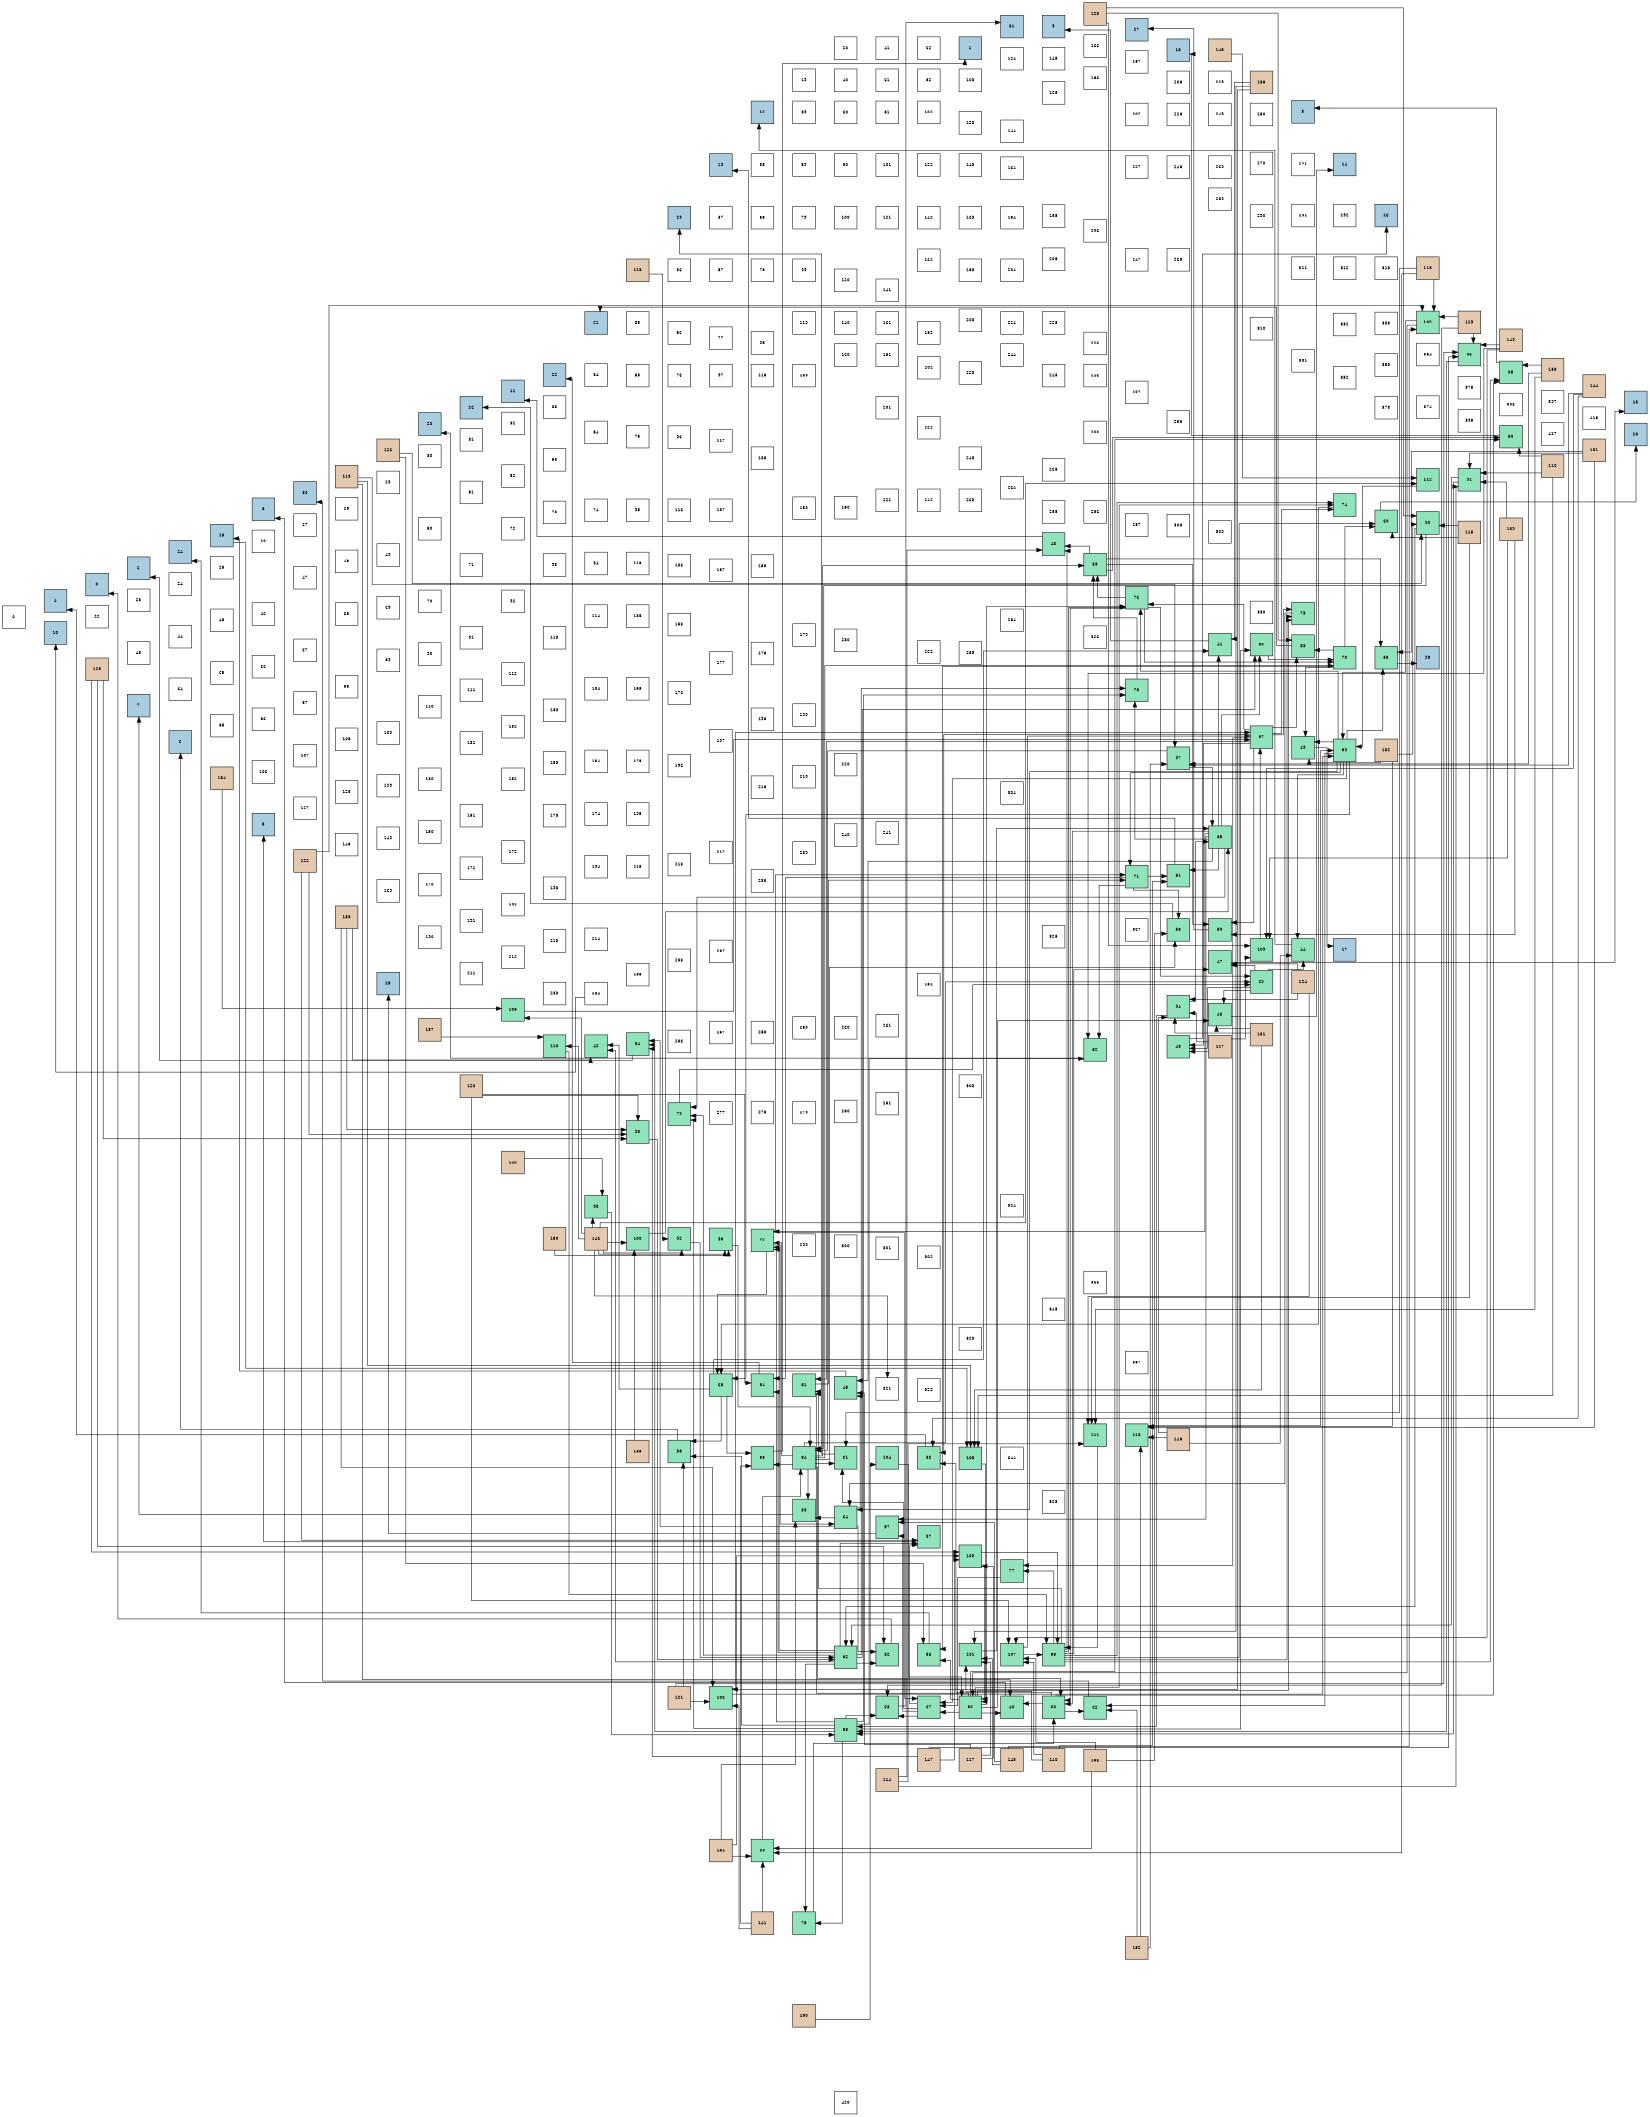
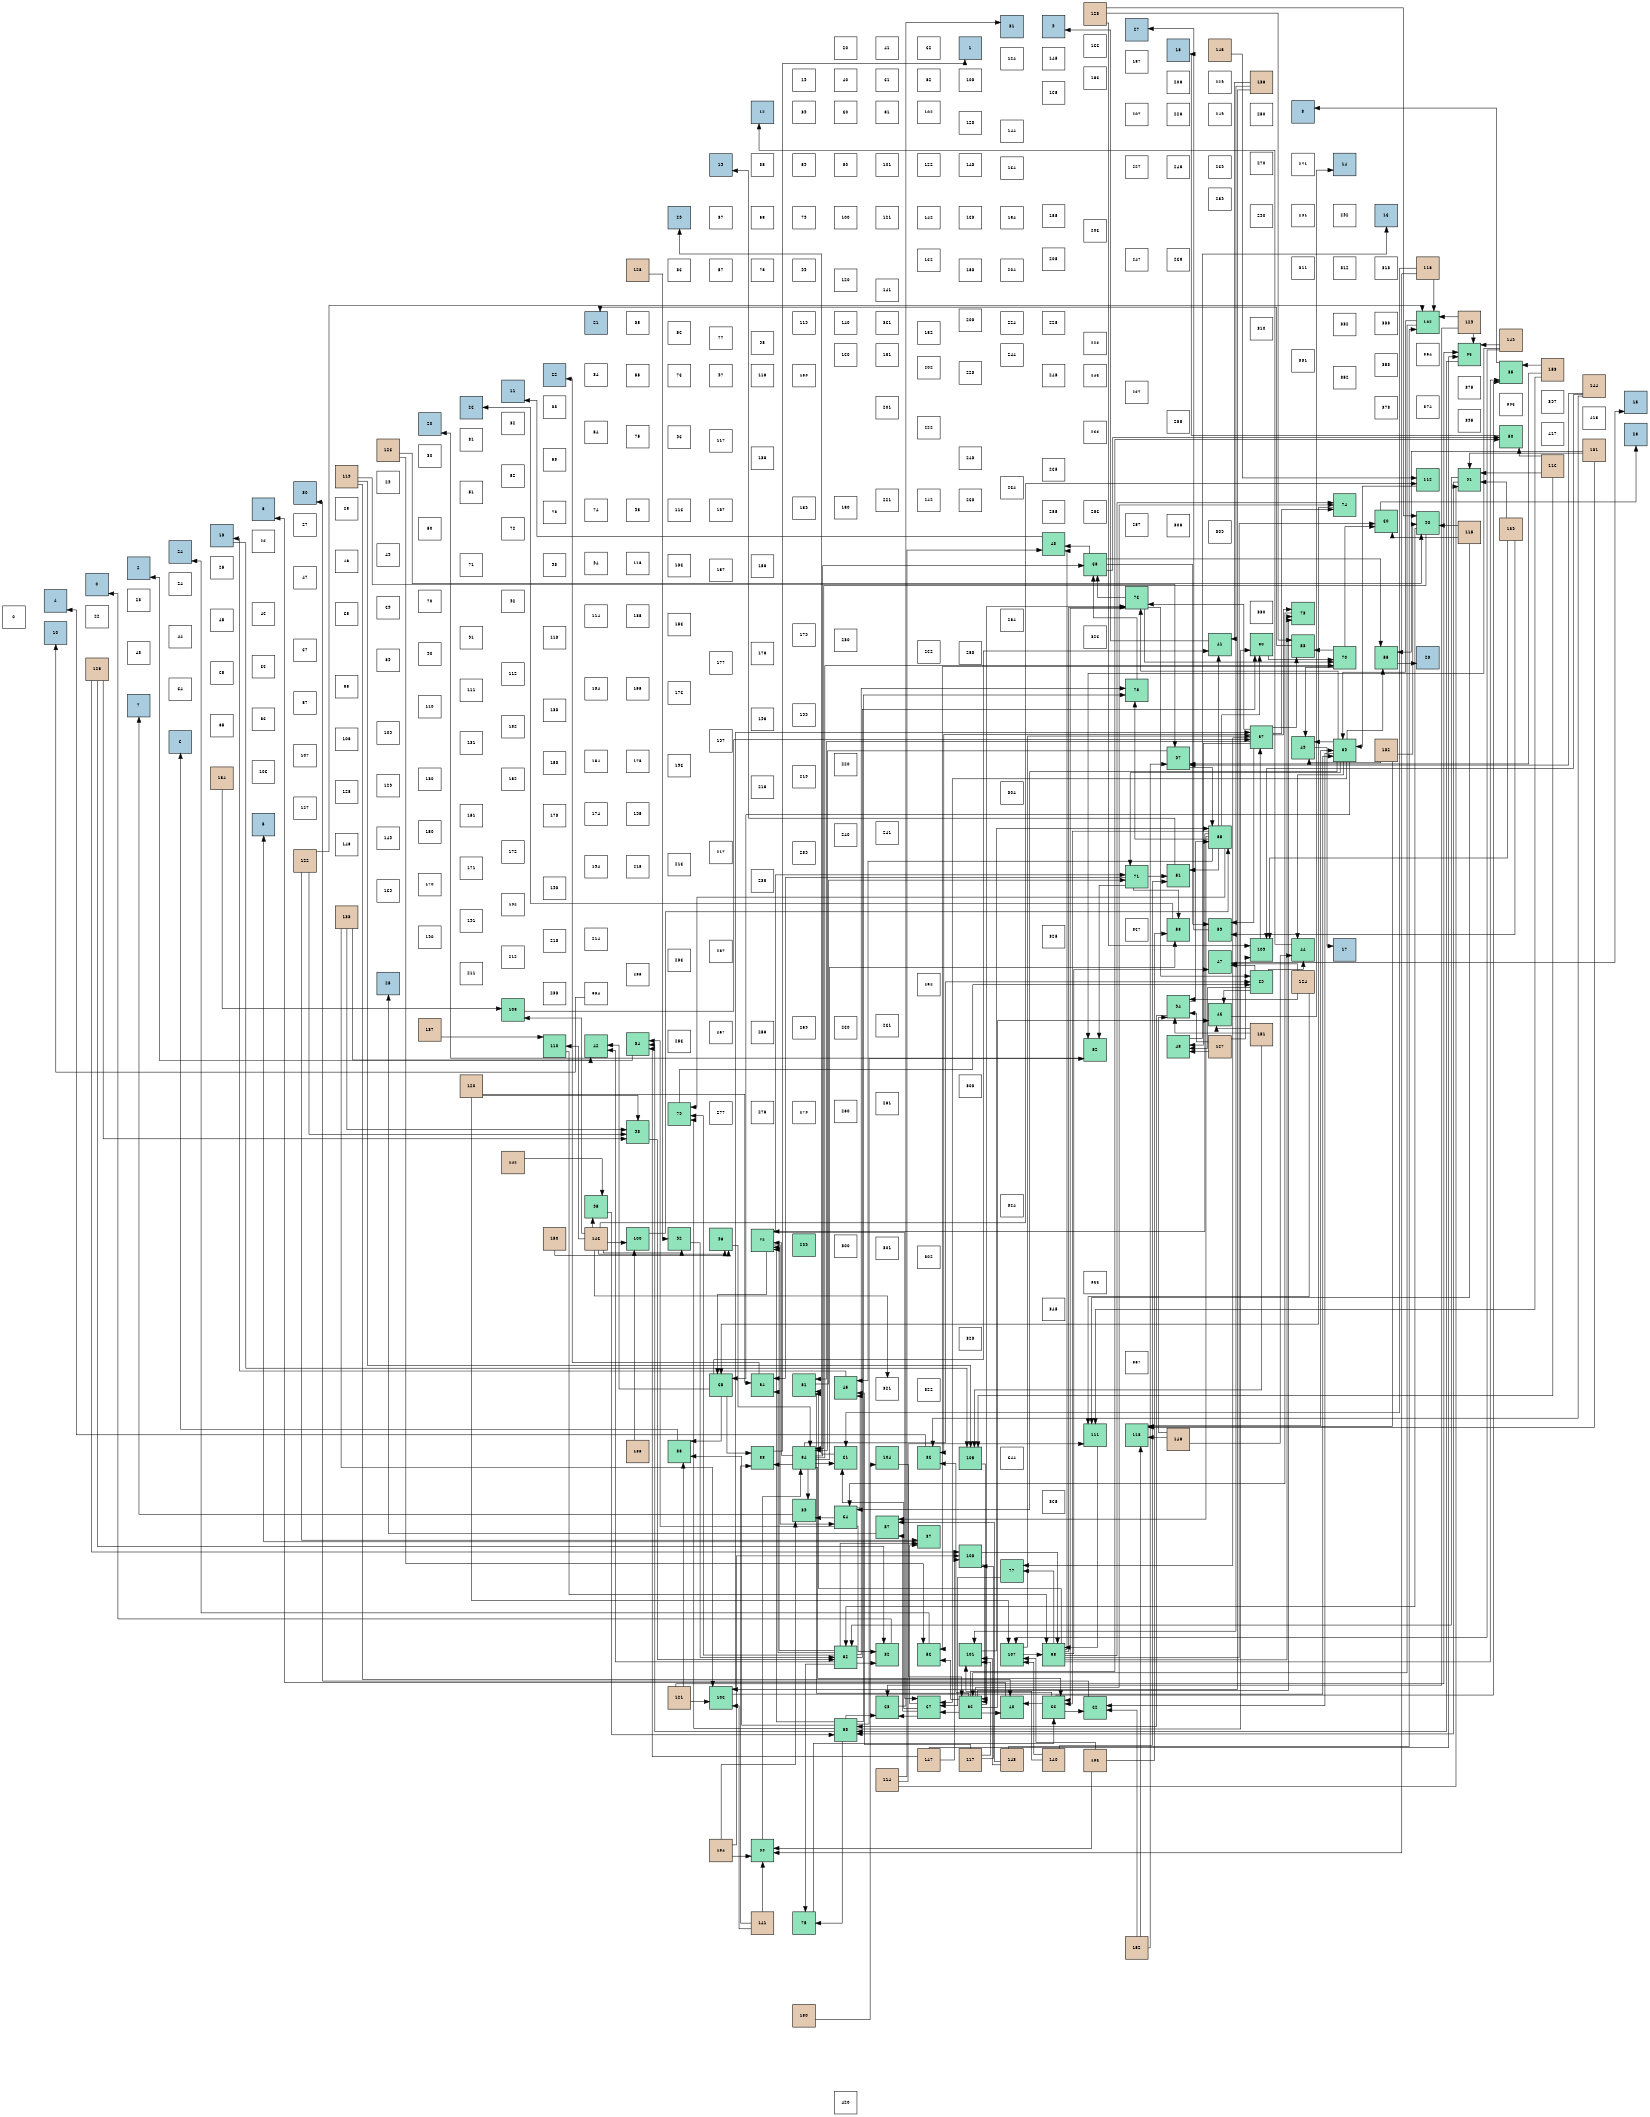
node "161": label "161" -> "361"
node "234": label "234" -> "834"
node "299": fillcolor #ffffff -> #91e3bb
